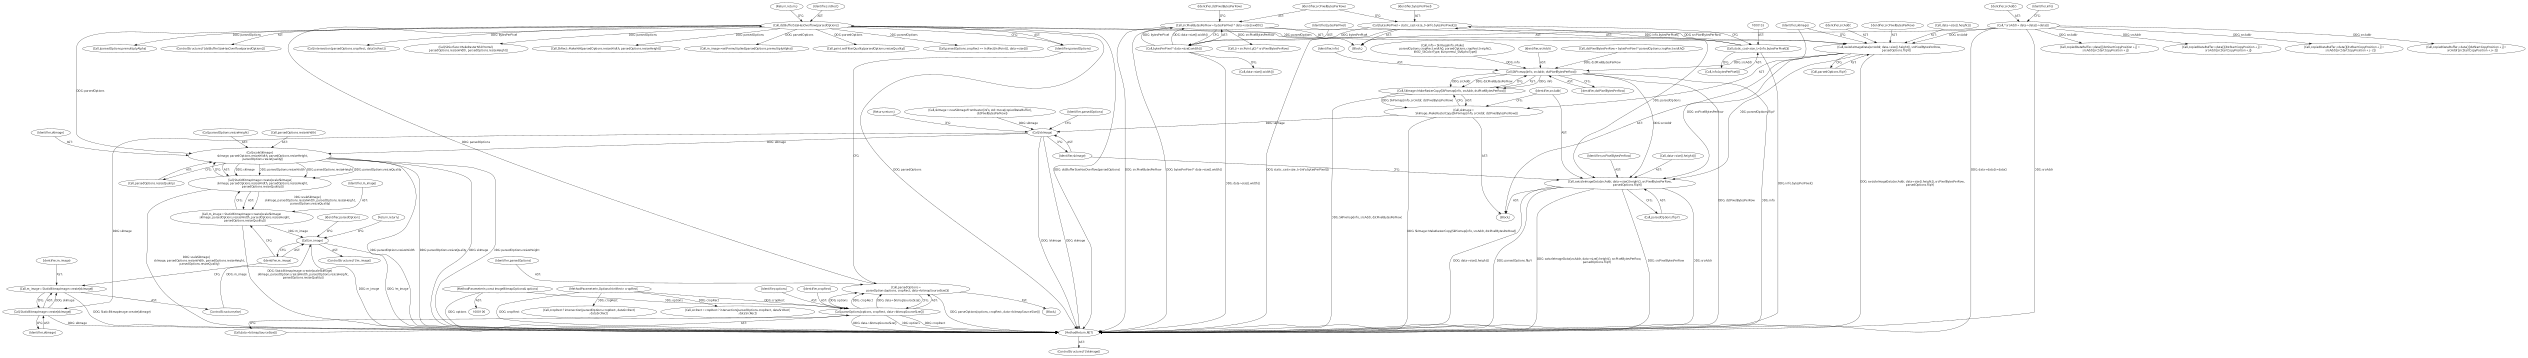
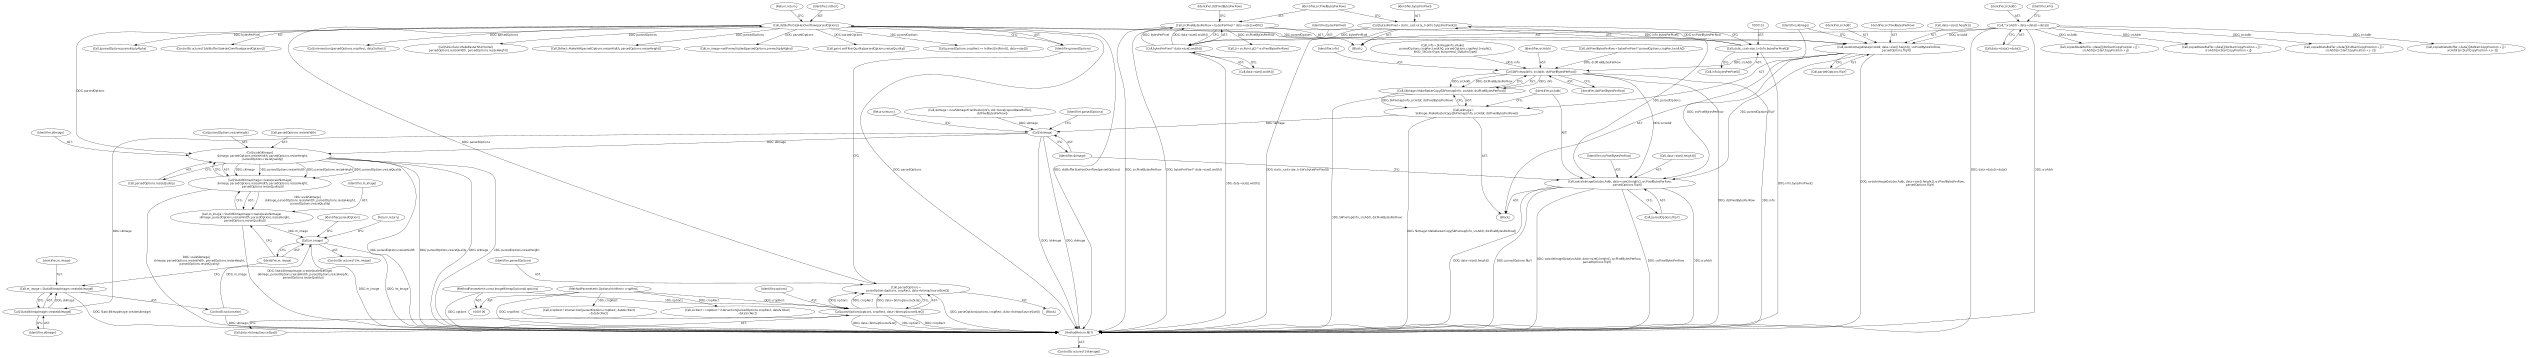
edge "(Call,dstBufferSizeHasOverflow(parsedOptions))" -> "(Call,!parsedOptions.premultiplyAlpha)": label "DDG: parsedOptions" -> "DDG: bytesPerPixel"
edge "(Call,dstBufferSizeHasOverflow(parsedOptions))" -> "(Call,intersection(parsedOptions.cropRect, dataSrcRect))": label "DDG: bytesPerPixel" -> "DDG: parsedOptions"
node "(Call,data->data()->data())": added
edge "(Call,data->size().width())" -> "(Call,bytesPerPixel * data->size().width())": added, label "AST:"
node "(Identifier,cropRect)": removed
edge "(MethodParameterIn,Optional<IntRect> cropRect)" -> "1000100": added, label "AST:"
edge "(Call,StaticBitmapImage::create(skImage))" -> "(MethodReturn,RET)": now "(ControlStructure,else)" -> "(MethodReturn,RET)"
